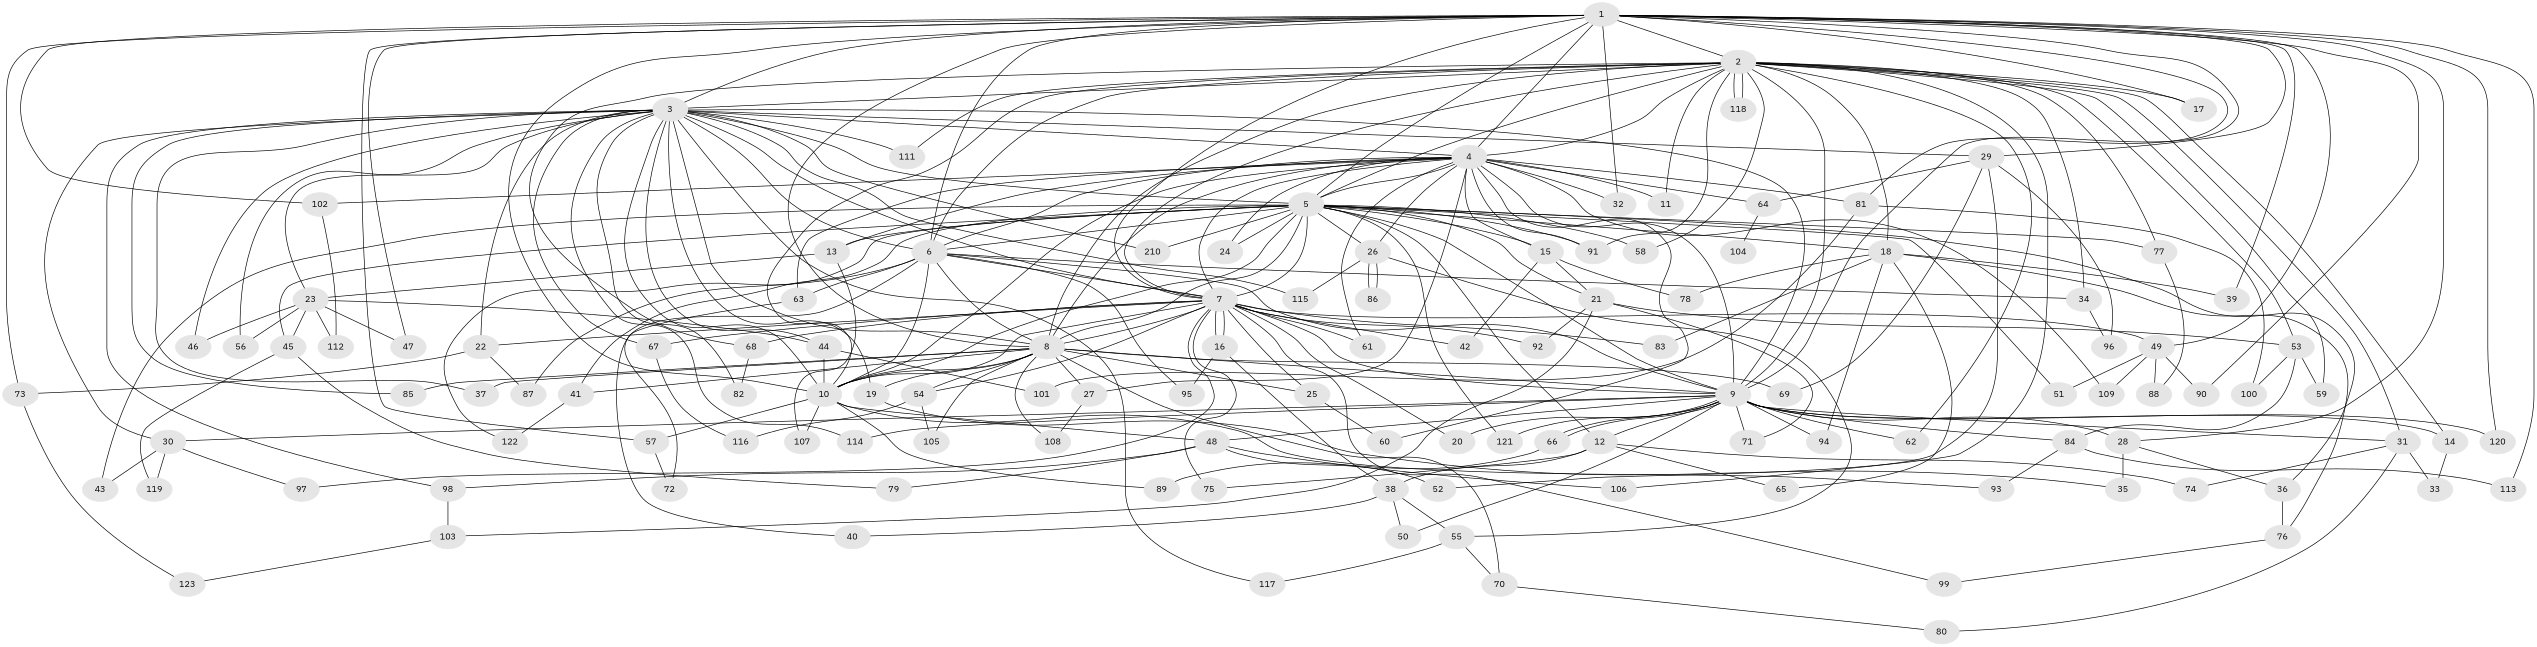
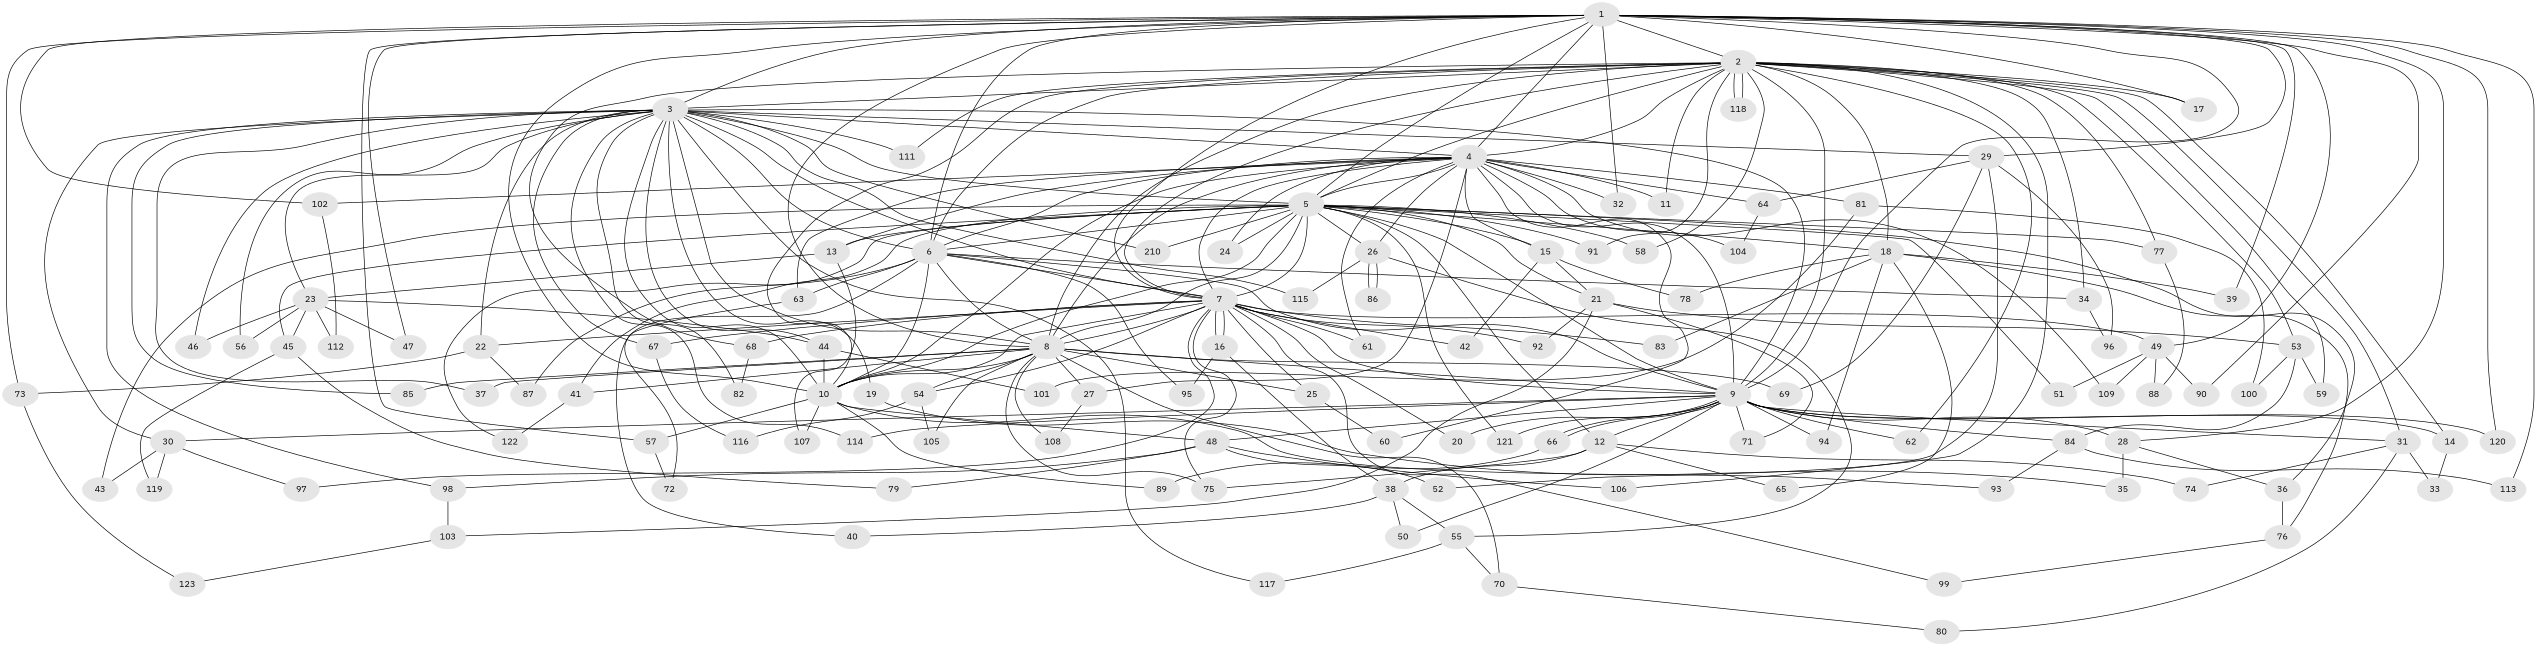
edge "1" -- "81": removed
edge "4" -- "91": now "4" -- "104"
edge "8" -- "19": now "8" -- "75"
